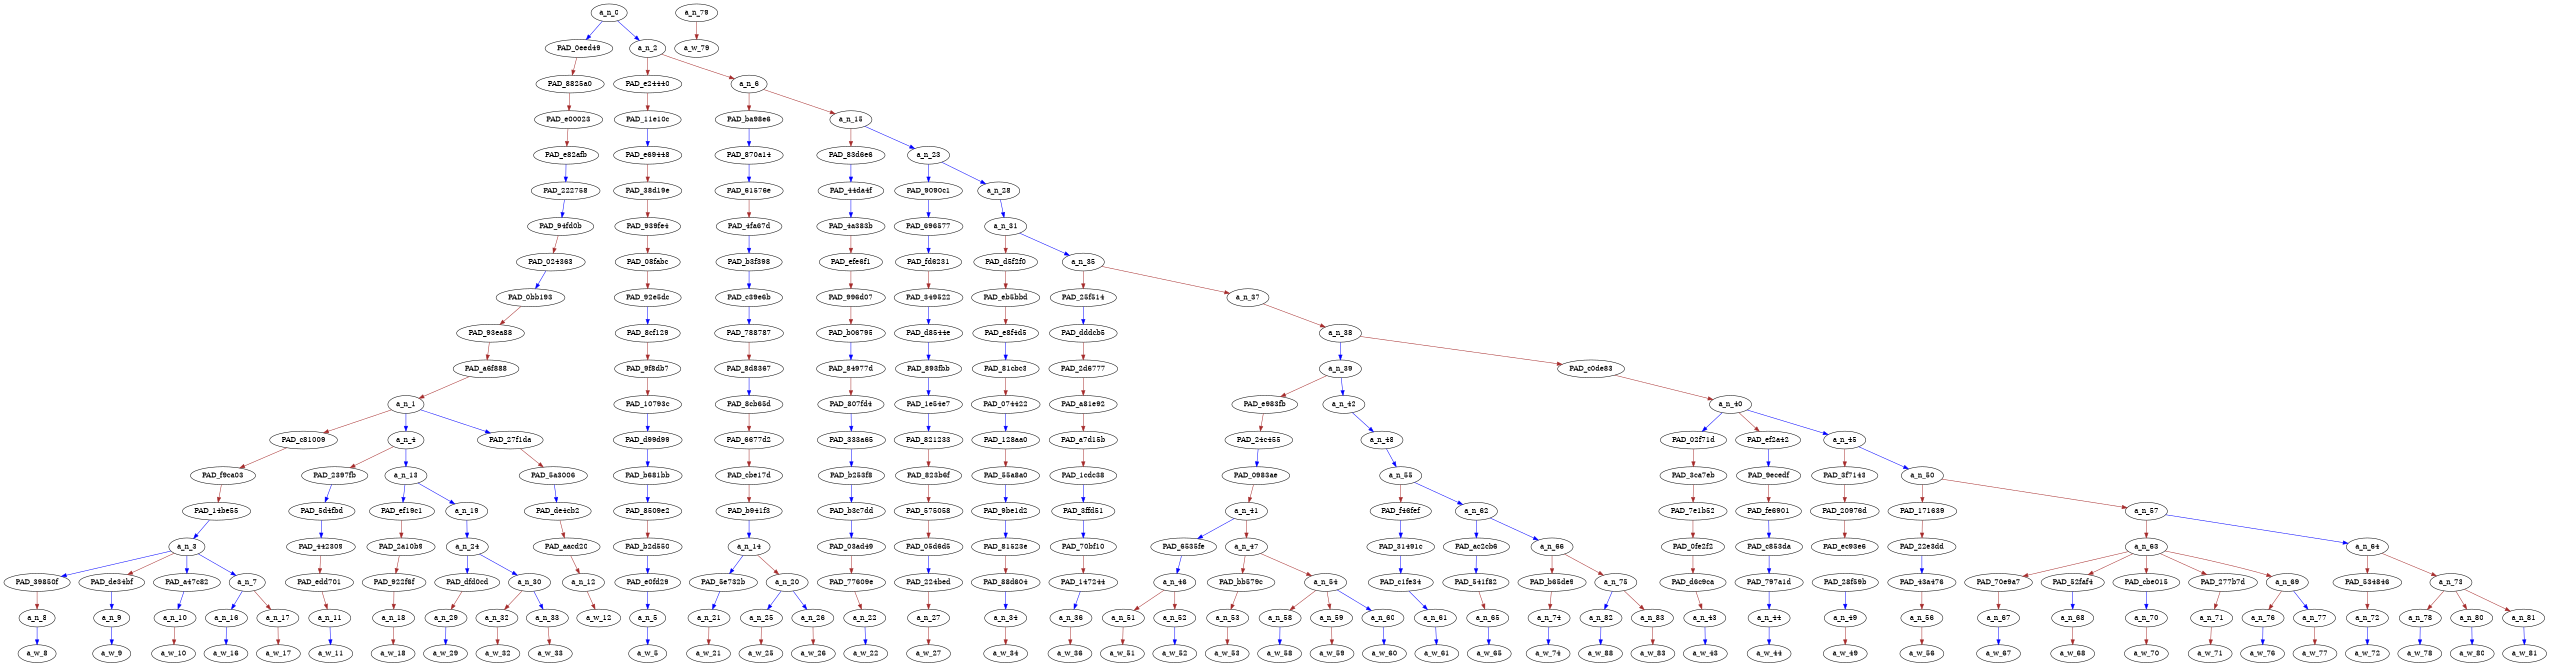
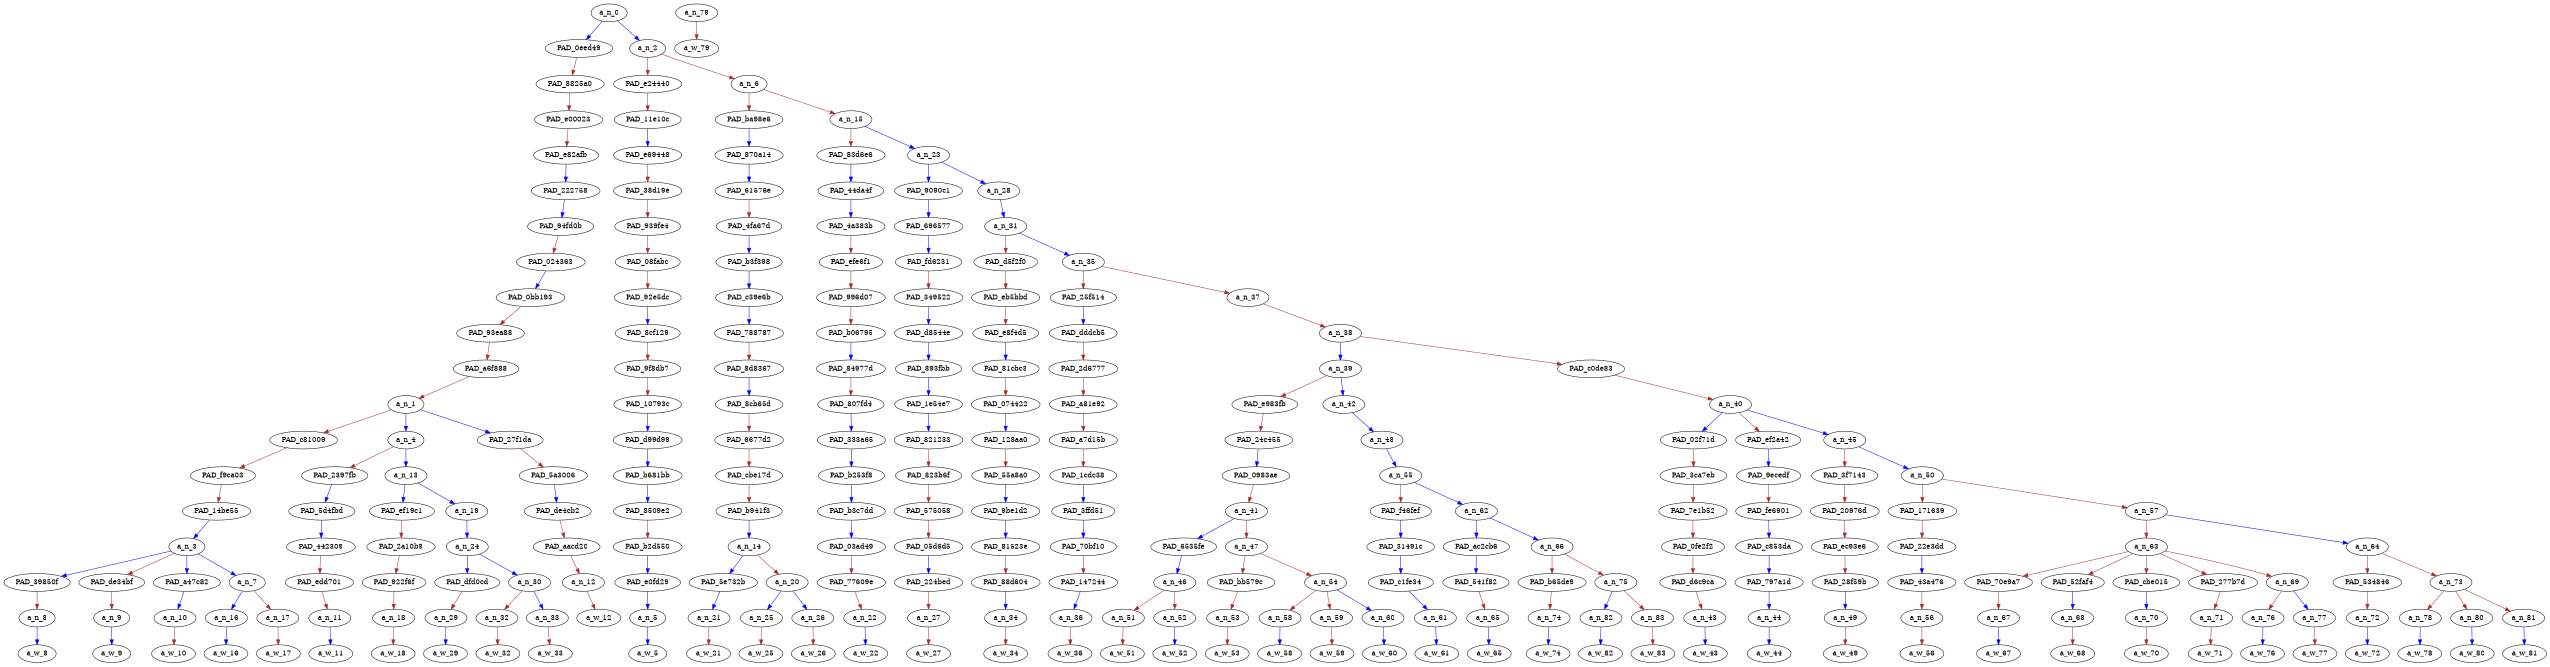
edge "PAD_ec93e6" -> "PAD_28f59b": added
edge "PAD_de34bf" -> "a_n_9": color blue -> brown
node "a_w_88": label "a_w_88" -> "a_w_82"
